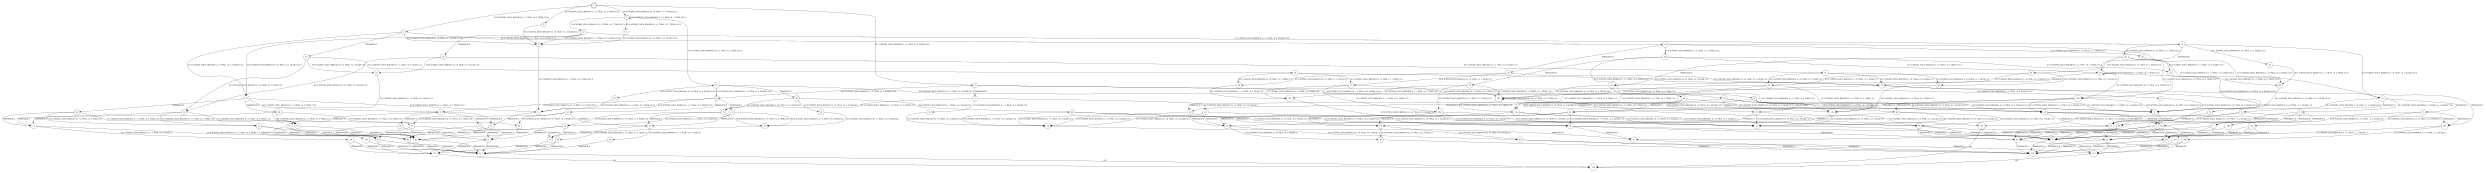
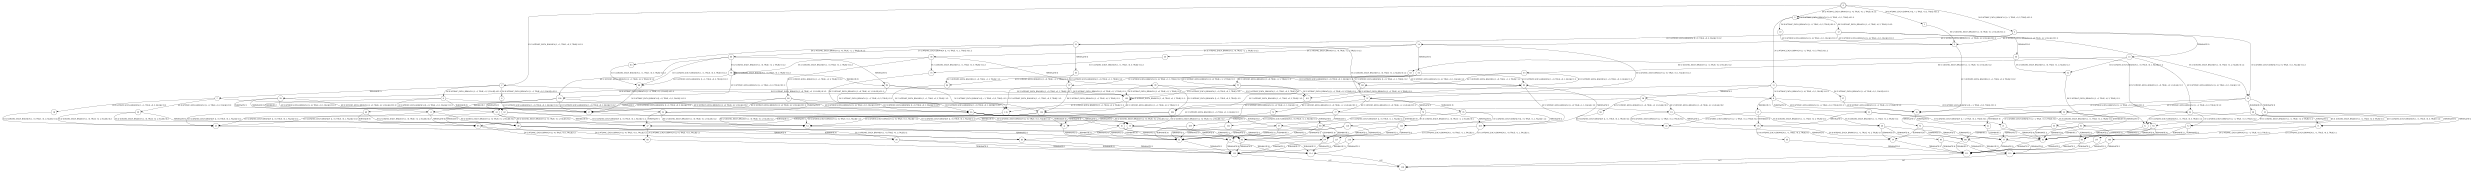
edge "102" -> "119": now "112" -> "119"
